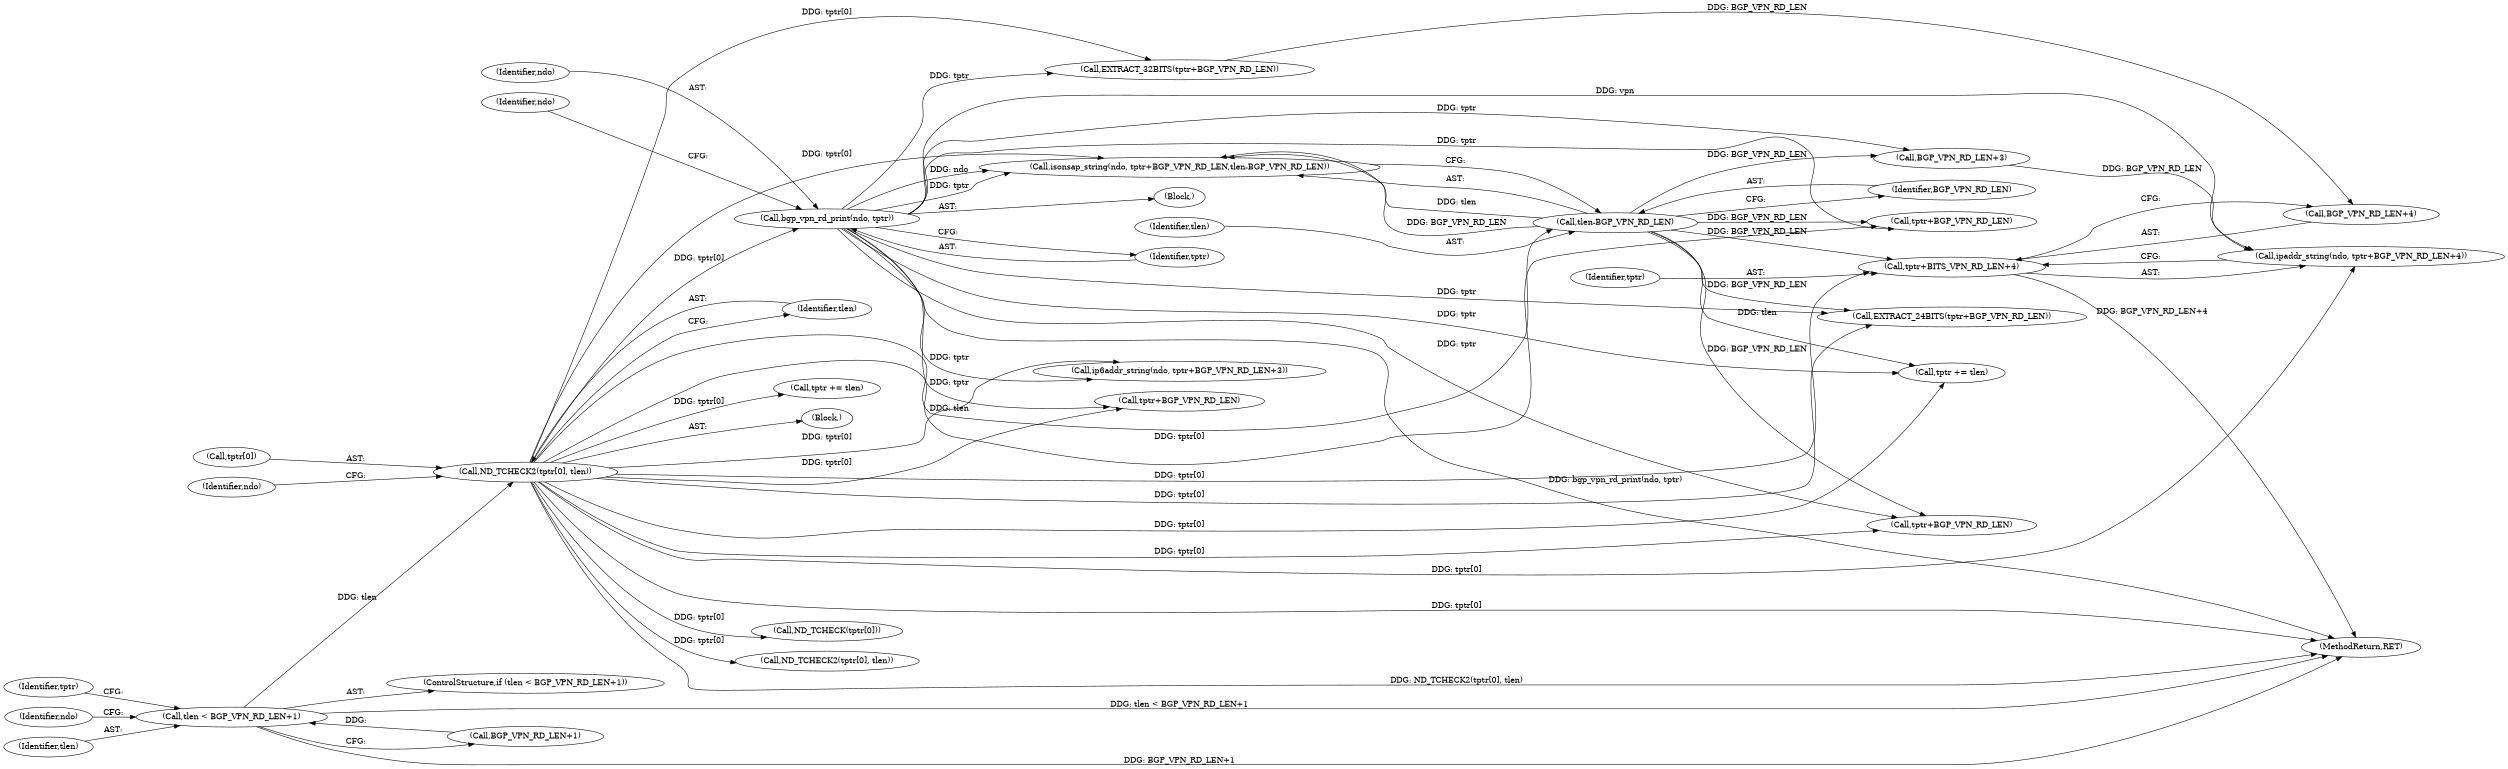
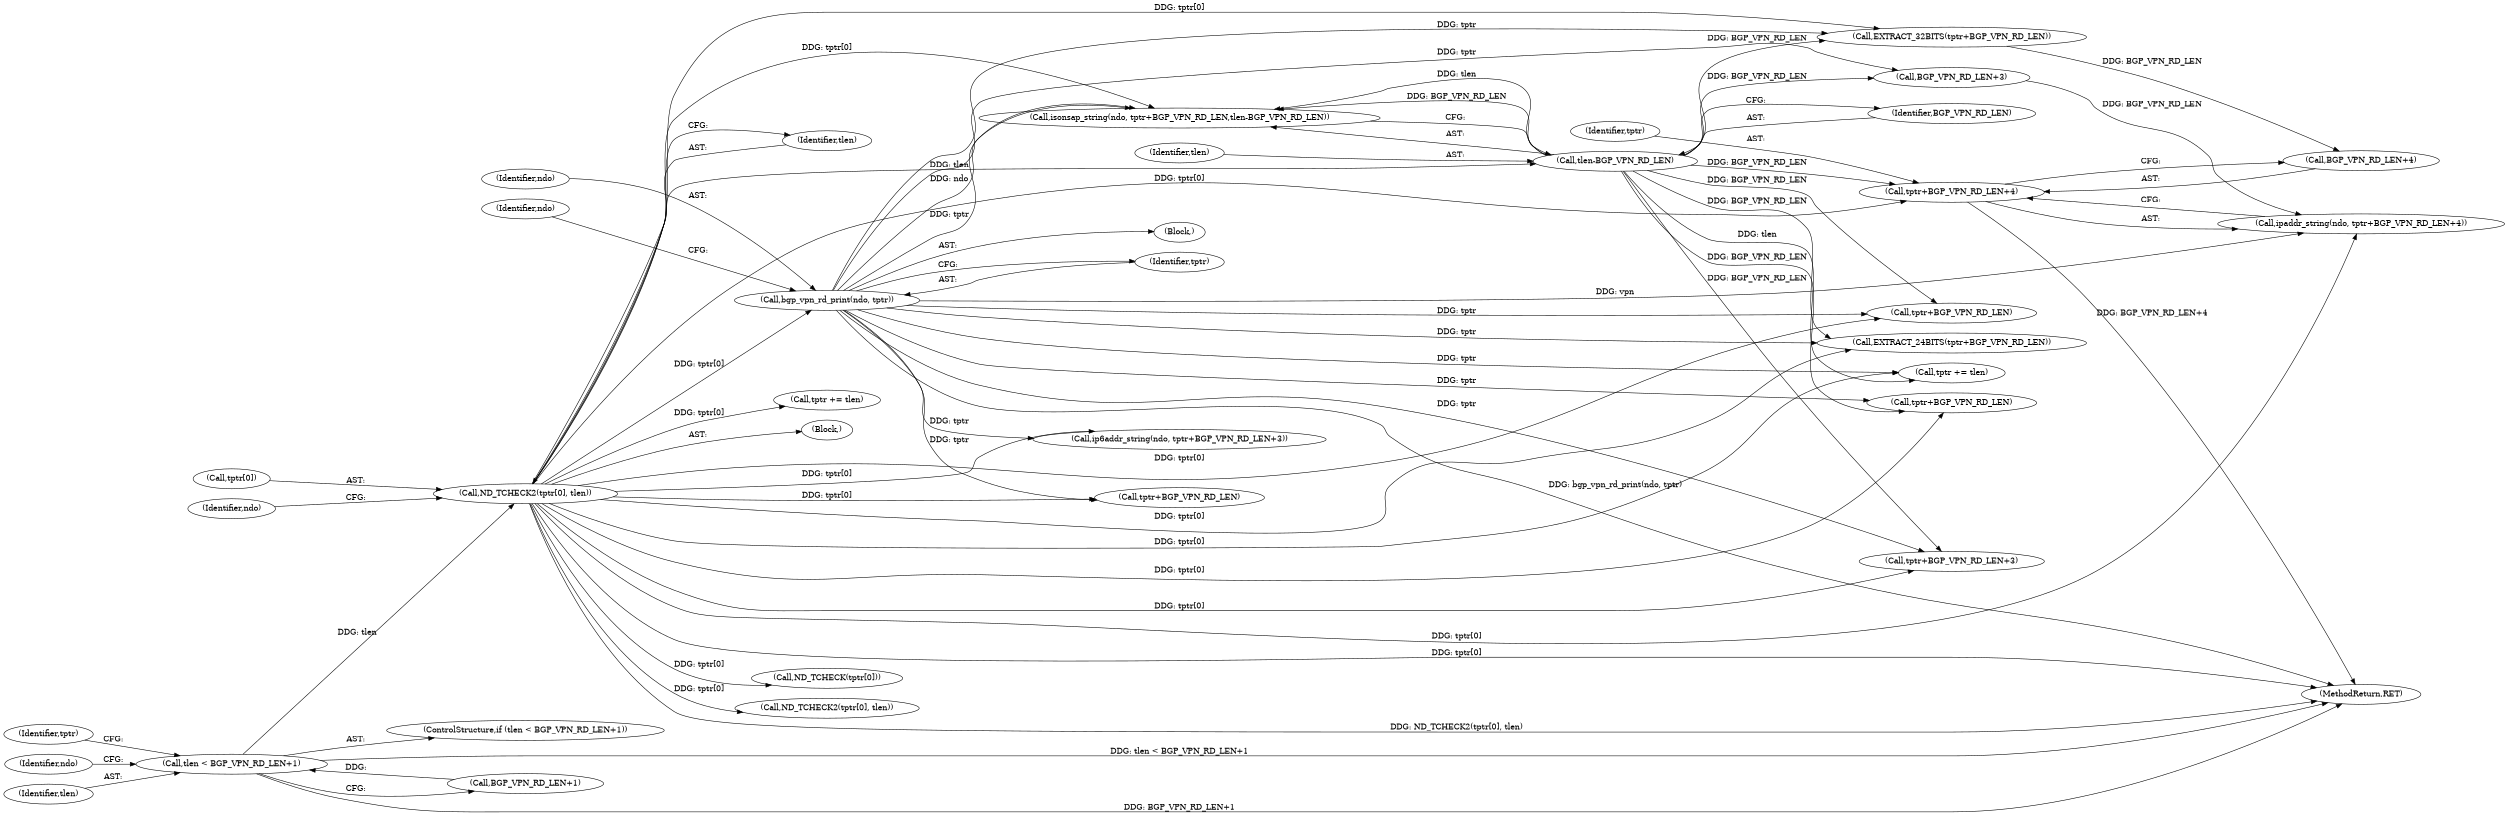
edge "(Call,tlen-BGP_VPN_RD_LEN)" -> "(Call,EXTRACT_32BITS(tptr+BGP_VPN_RD_LEN))": added, label "DDG: BGP_VPN_RD_LEN"
node "(Call,tptr+BITS_VPN_RD_LEN+4)": label "(Call,tptr+BITS_VPN_RD_LEN+4)" -> "(Call,tptr+BGP_VPN_RD_LEN+4)"
node "(Call,tptr+BGP_VPN_RD_LEN+3)": added
